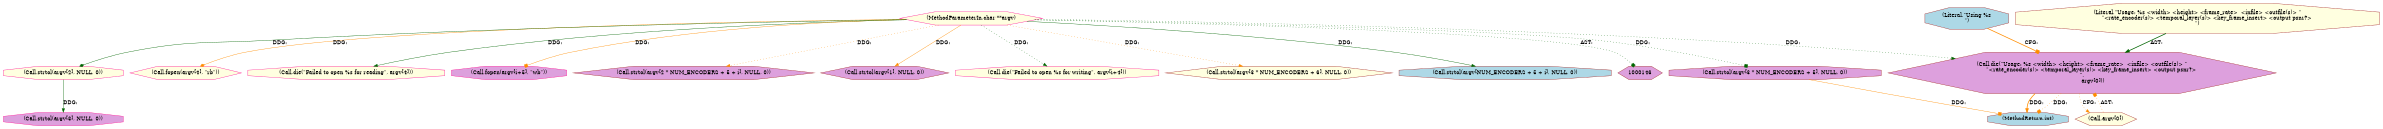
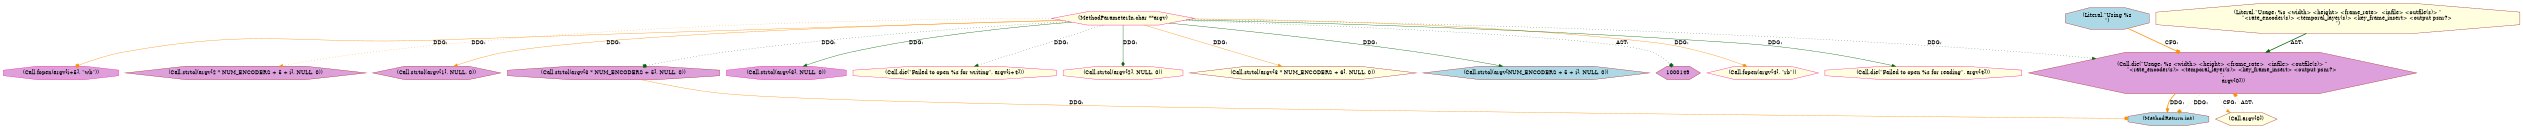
edge "(MethodParameterIn,char **argv)" -> "(Call,strtol(argv[3 * NUM_ENCODERS + 6], NULL, 0))": style dotted -> solid
node "(Call,strtol(argv[NUM_ENCODERS + 5 + i], NULL, 0))": shape octagon -> hexagon
node "1000146": label "1000146" -> "1000149"
edge "(Call,strtol(argv[2], NULL, 0))" -> "(Call,strtol(argv[3], NULL, 0))": now "(MethodParameterIn,char **argv)" -> "(Call,strtol(argv[3], NULL, 0))"
